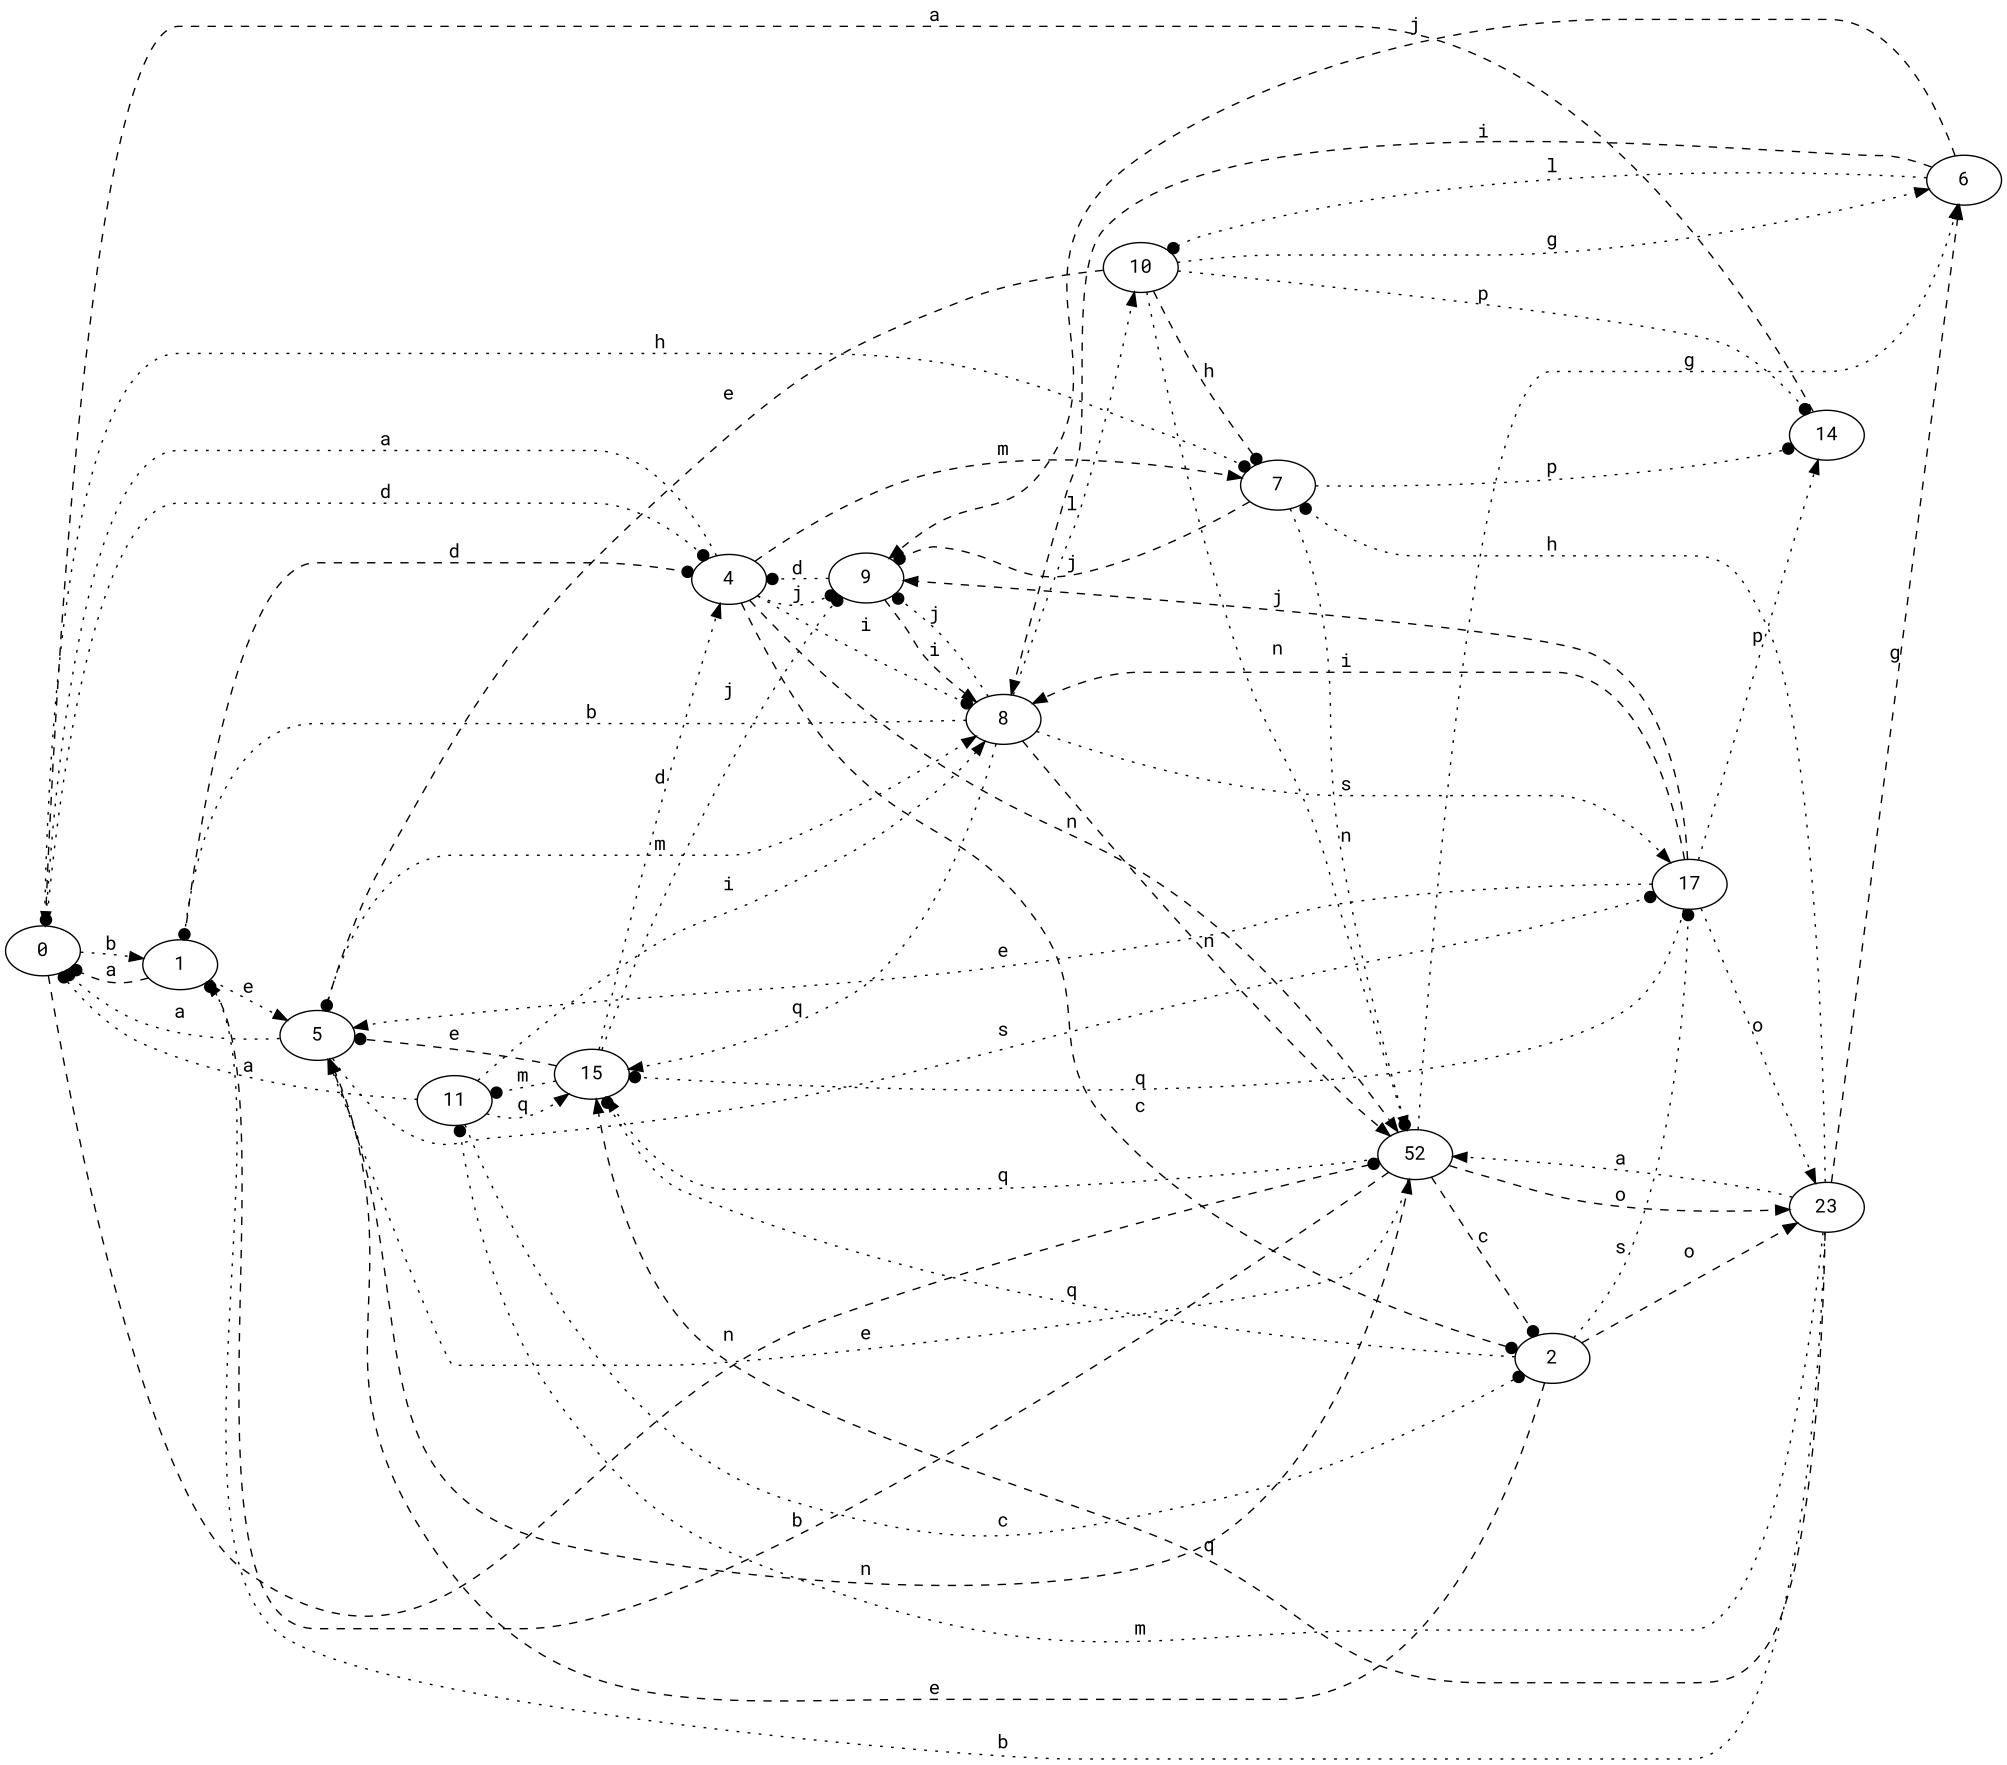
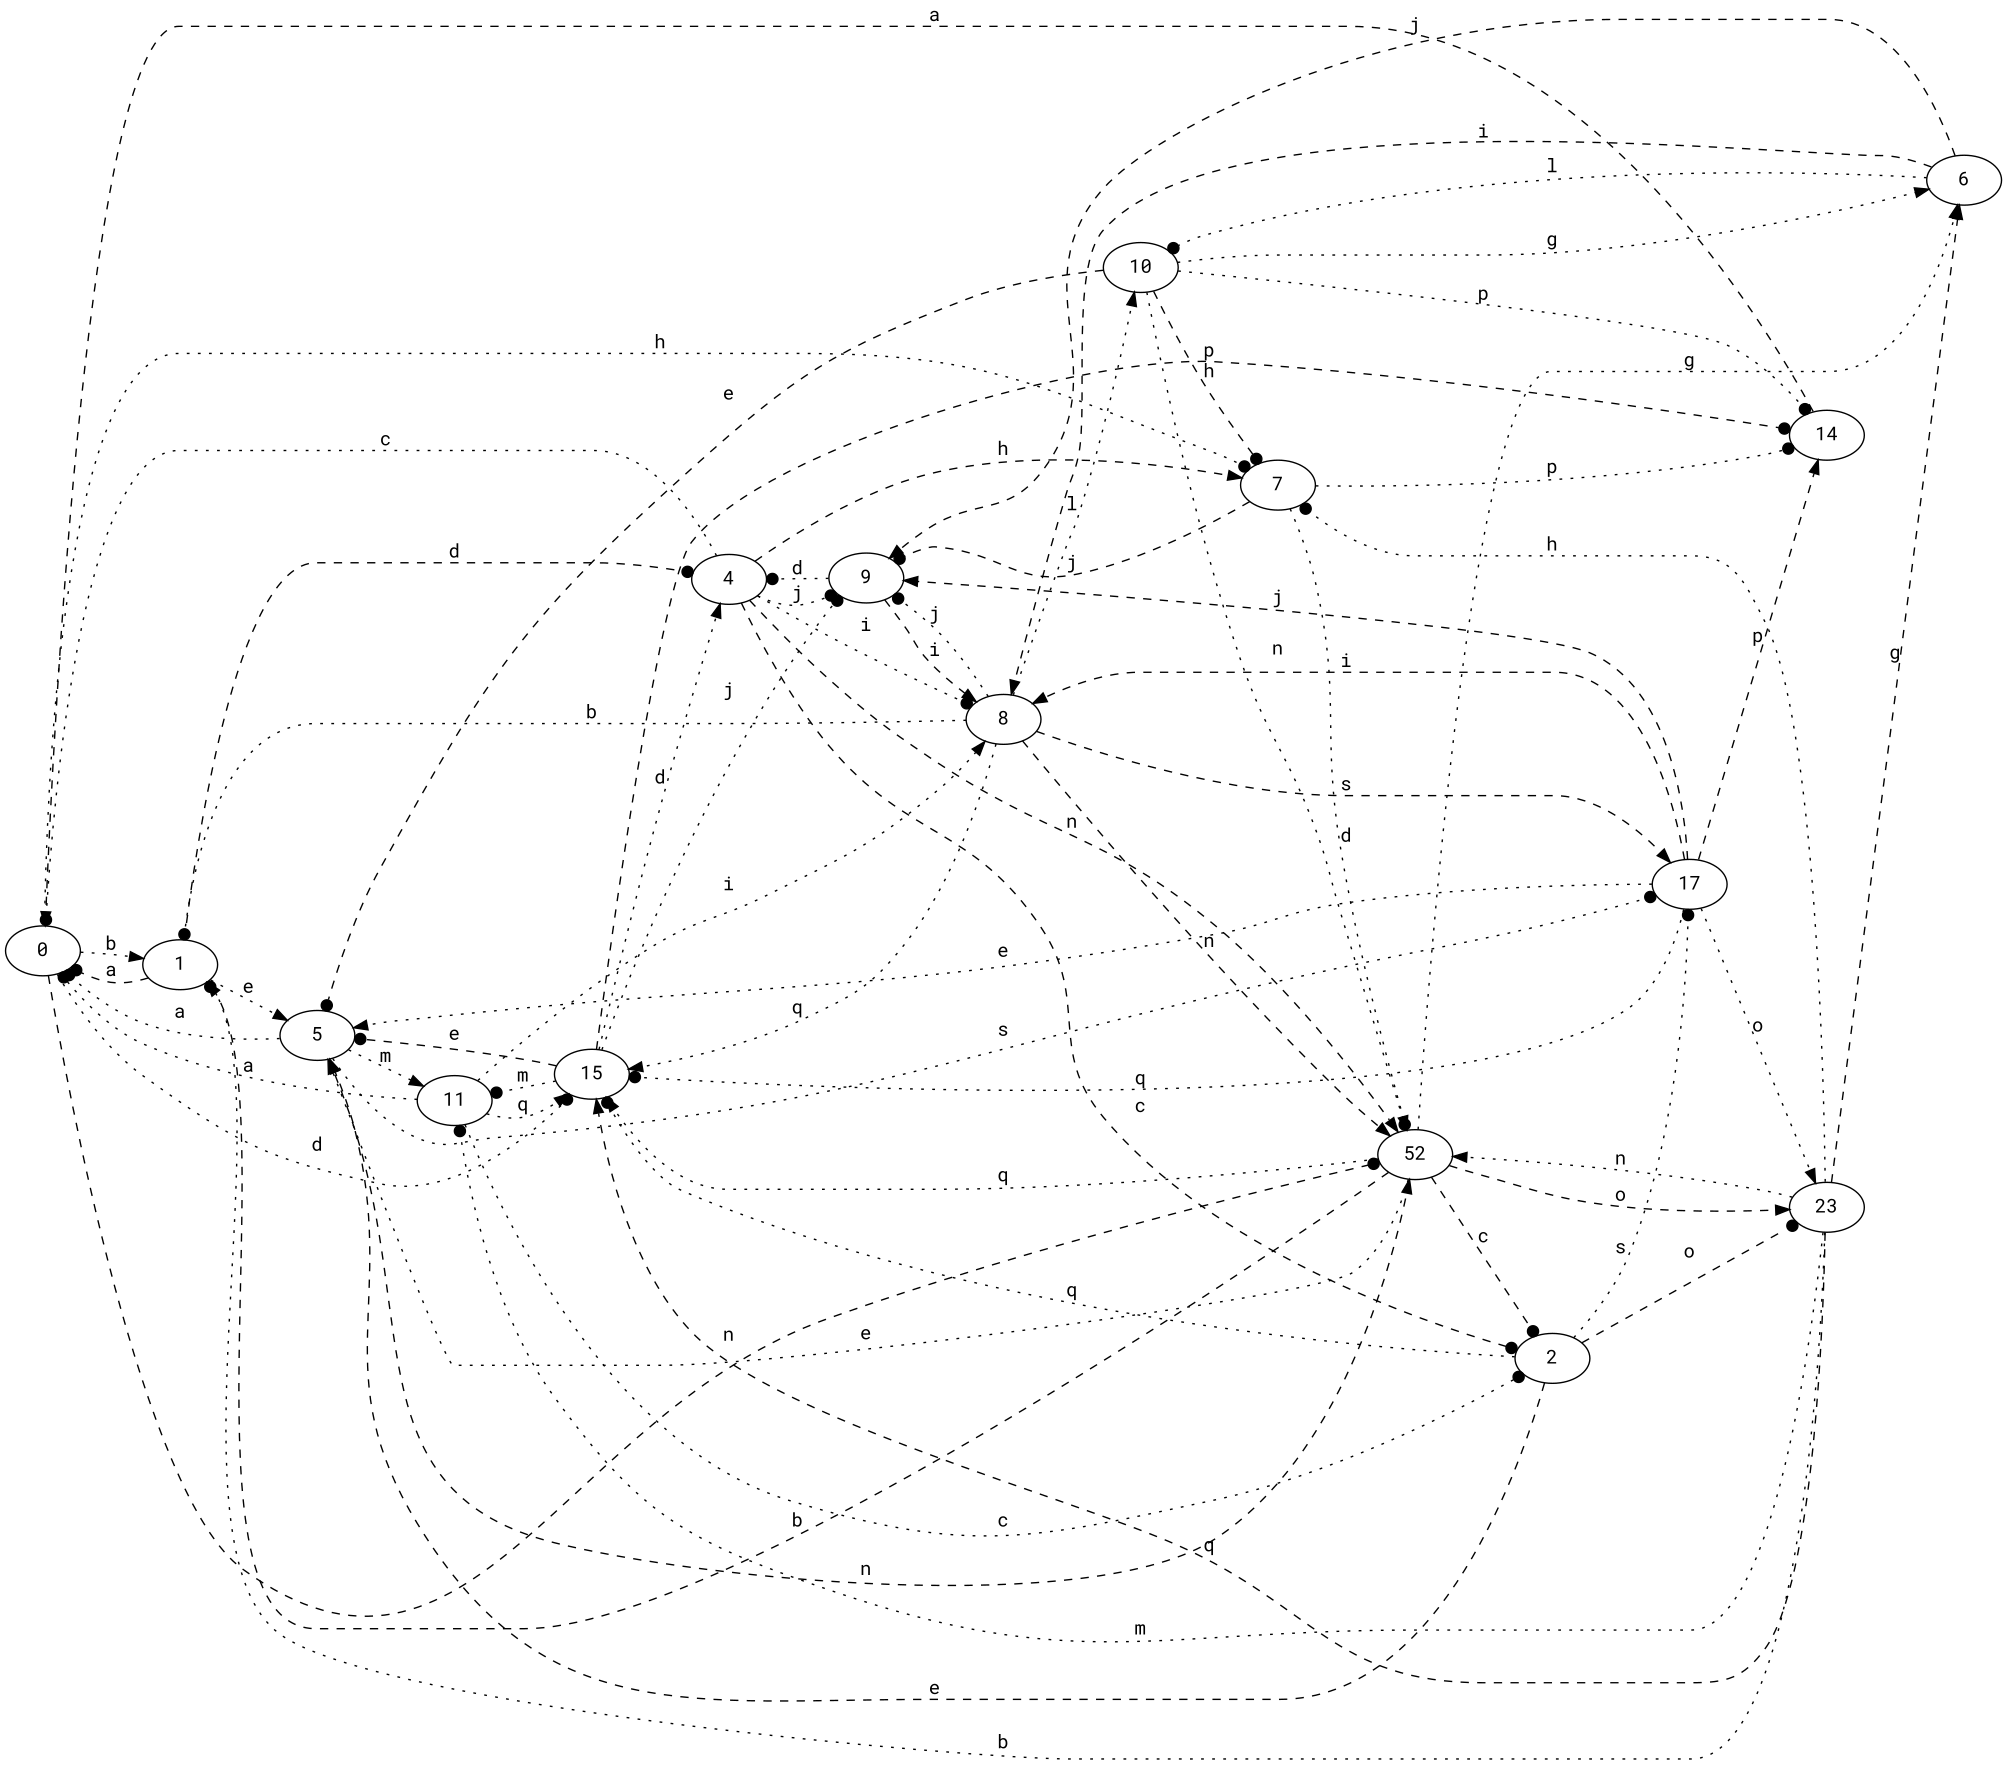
edge "15" -> "14": added, label "p"
edge "4" -> "0": label "a" -> "c"
edge "4" -> "7": label "m" -> "h"
edge "0" -> "4": now "0" -> "15"
edge "17" -> "14": style dotted -> dashed
edge "8" -> "17": style dotted -> dashed
edge "7" -> "52": label "n" -> "d"
edge "5" -> "8": now "5" -> "11"
edge "23" -> "52": label "a" -> "n"
edge "2" -> "23": arrowhead normal -> dot
